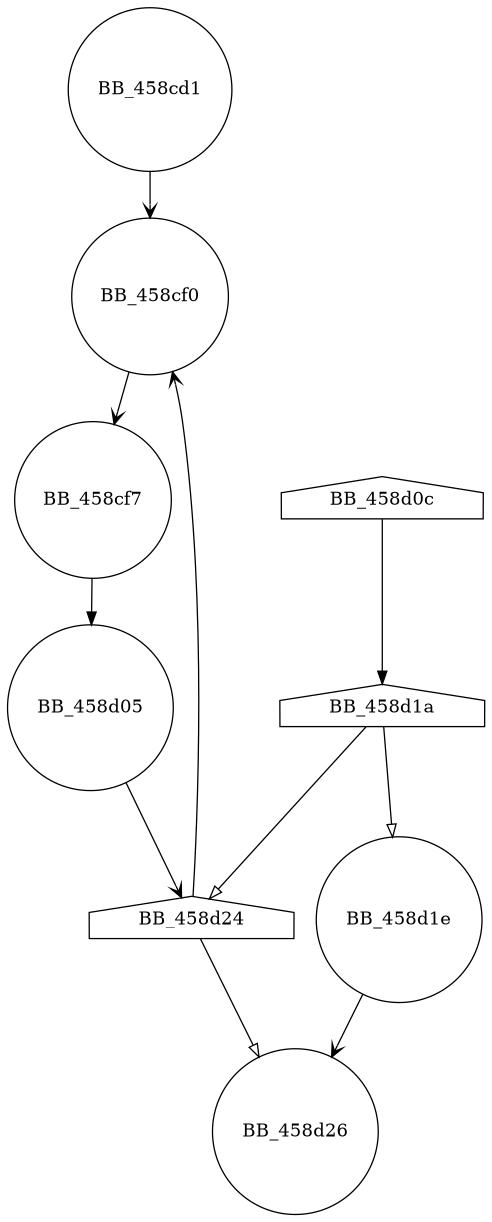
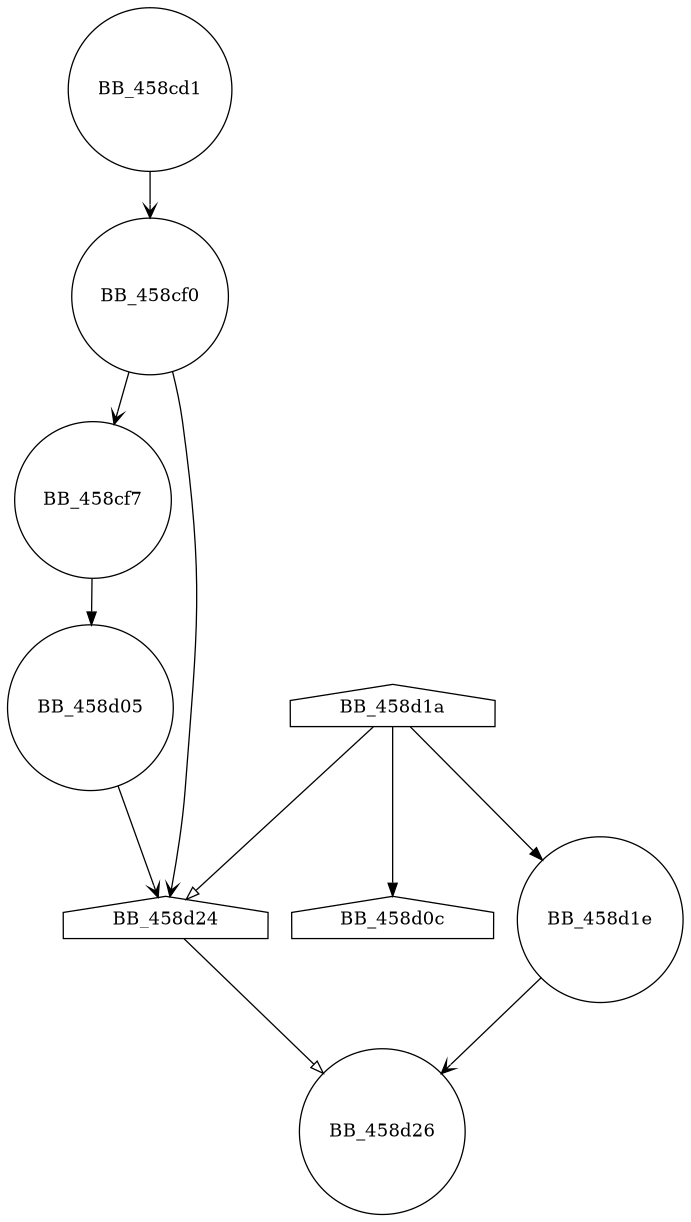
edge "BB_458d0c" -> "BB_458d1a": reversed
edge "BB_458d24" -> "BB_458cf0": reversed
edge "BB_458d1a" -> "BB_458d1e": arrowhead onormal -> normal
